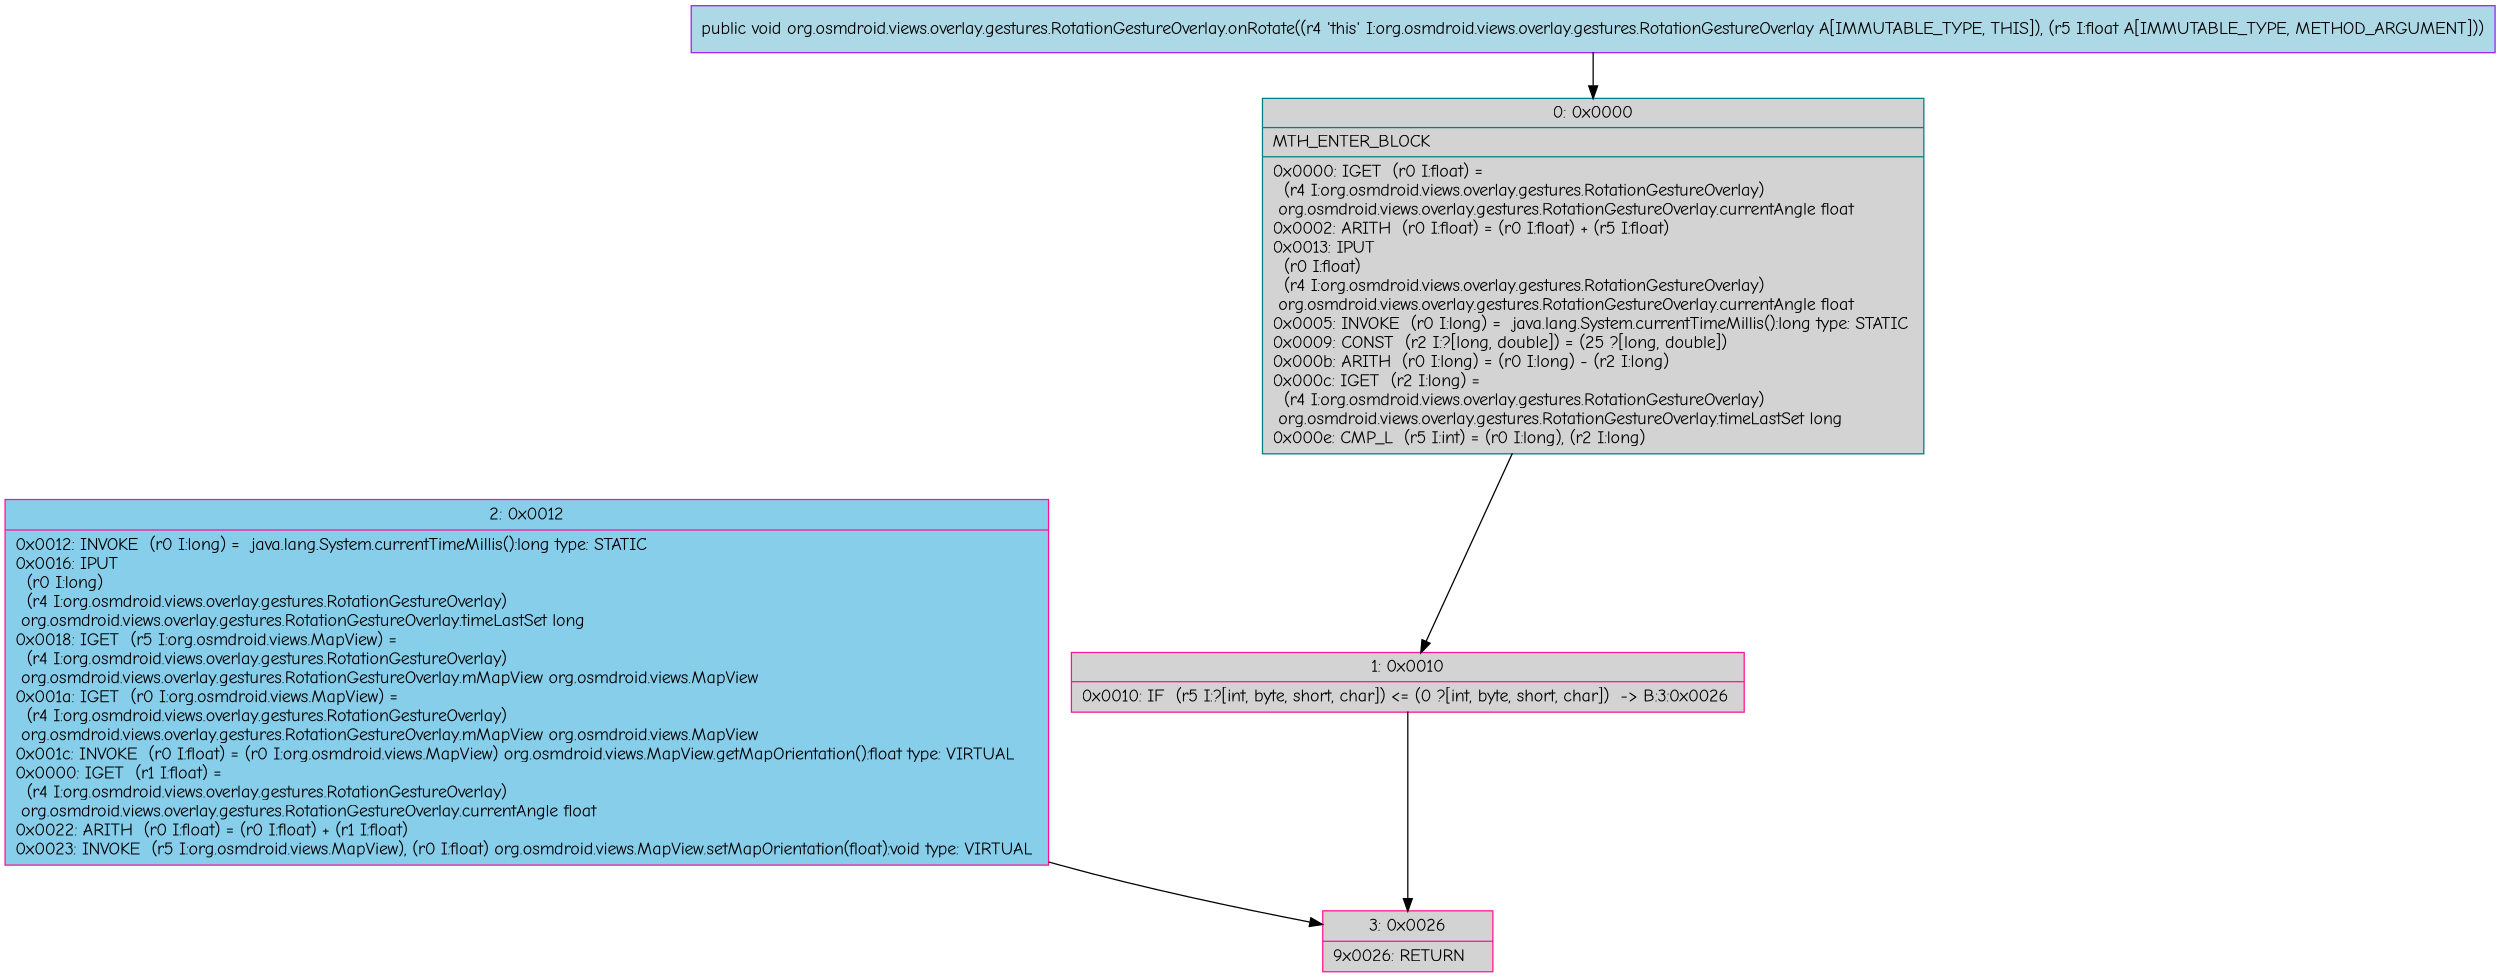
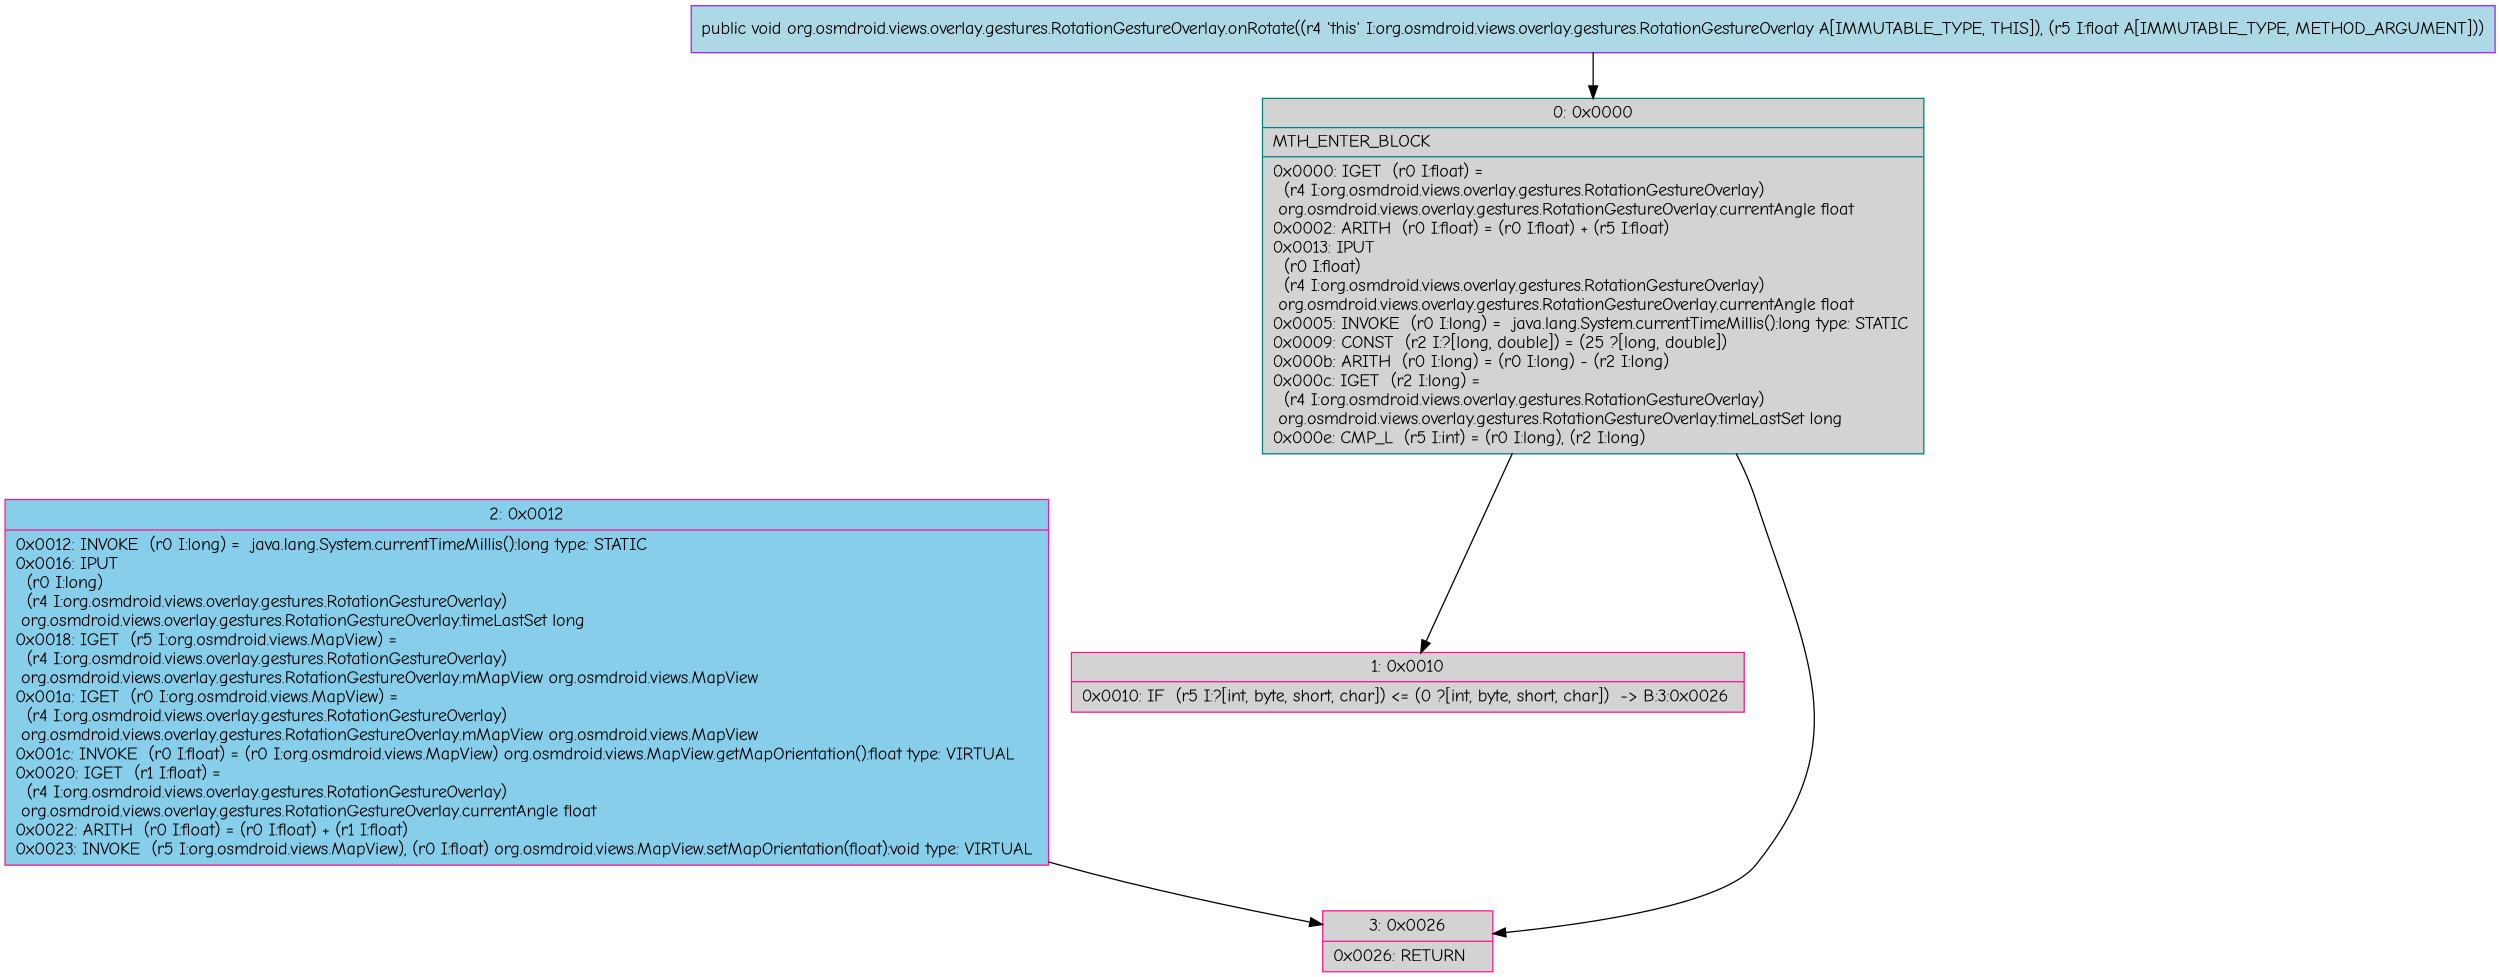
node "2: 0x0012": text "0x0000: IGET  (r1 I:float) =" -> "0x0020: IGET  (r1 I:float) ="
edge "1: 0x0010" -> "3: 0x0026": now "0: 0x0000" -> "3: 0x0026"
node "3: 0x0026": text "9x0026: RETURN" -> "0x0026: RETURN"
